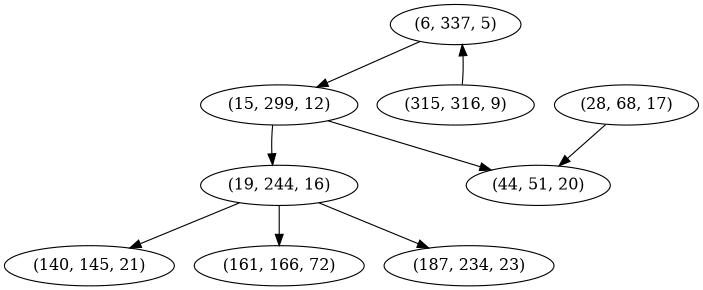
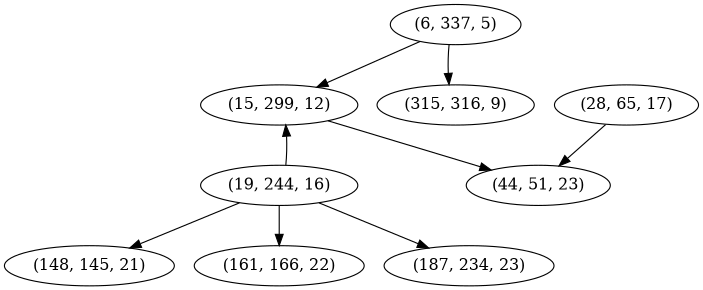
edge "(315, 316, 9)" -> "(6, 337, 5)": reversed
node "(28, 68, 17)": label "(28, 68, 17)" -> "(28, 65, 17)"
edge "(15, 299, 12)" -> "(19, 244, 16)": reversed
node "(44, 51, 20)": label "(44, 51, 20)" -> "(44, 51, 23)"
node "(140, 145, 21)": label "(140, 145, 21)" -> "(148, 145, 21)"
node "(161, 166, 72)": label "(161, 166, 72)" -> "(161, 166, 22)"
